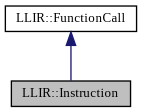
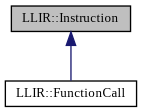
edge "LLIR::Instruction" -> "LLIR::FunctionCall": reversed
